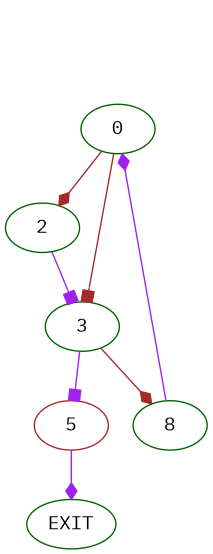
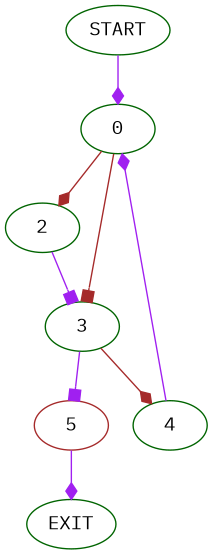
node "START": added
node "8": label "8" -> "4"
